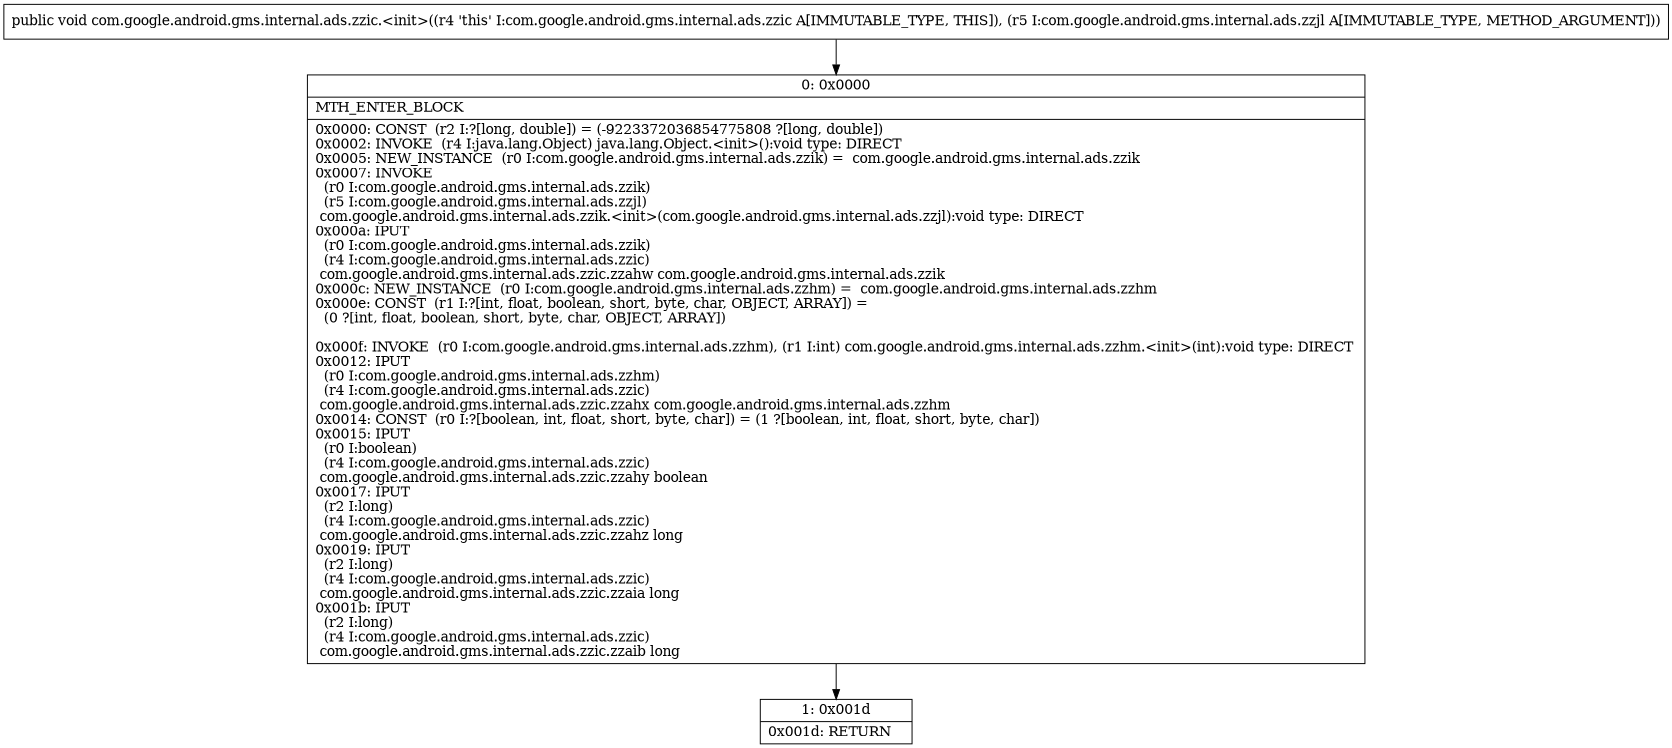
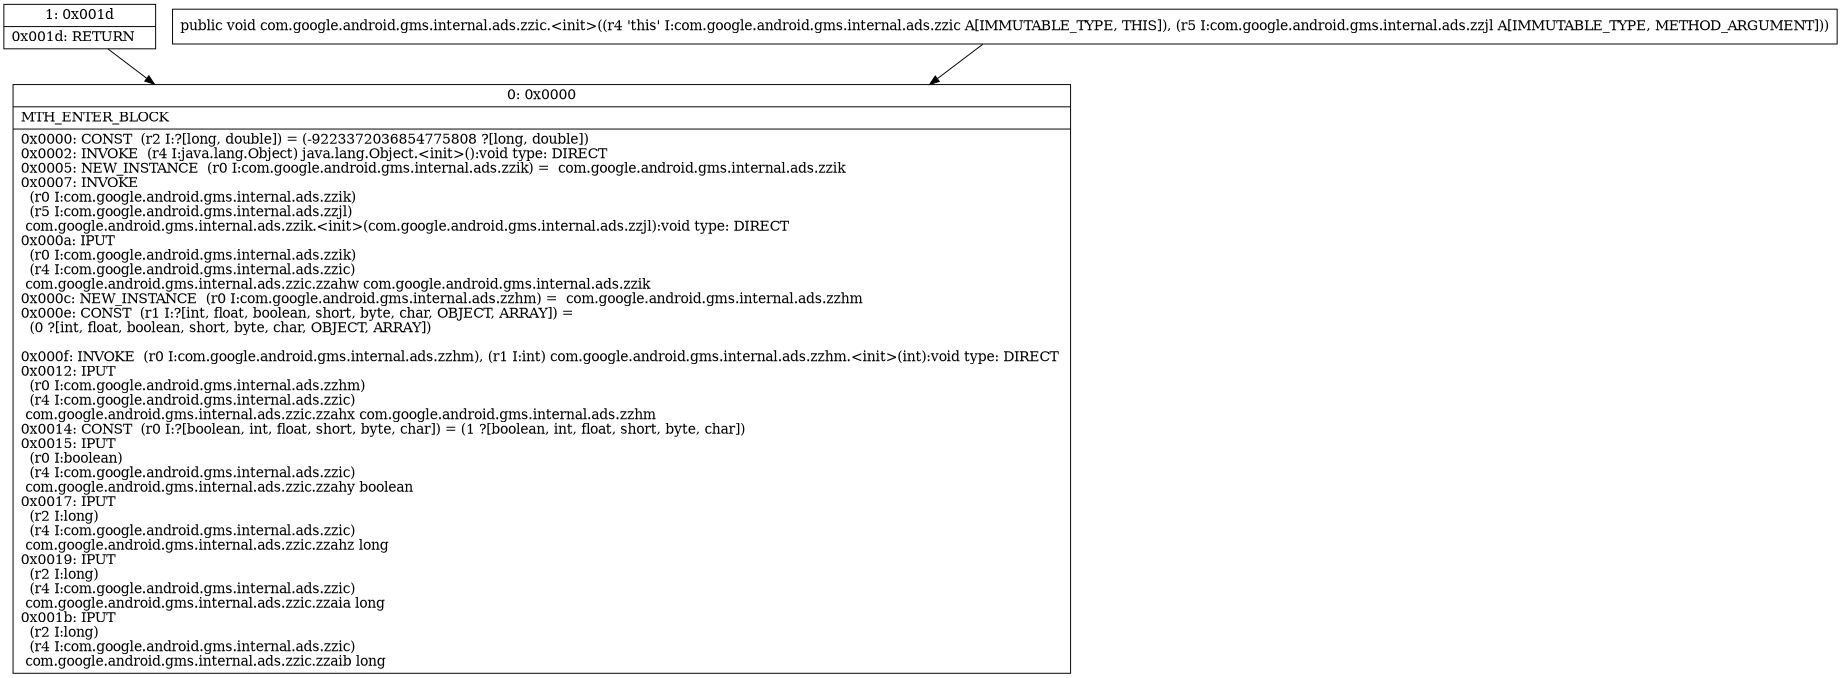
edge "0: 0x0000" -> "1: 0x001d": reversed
